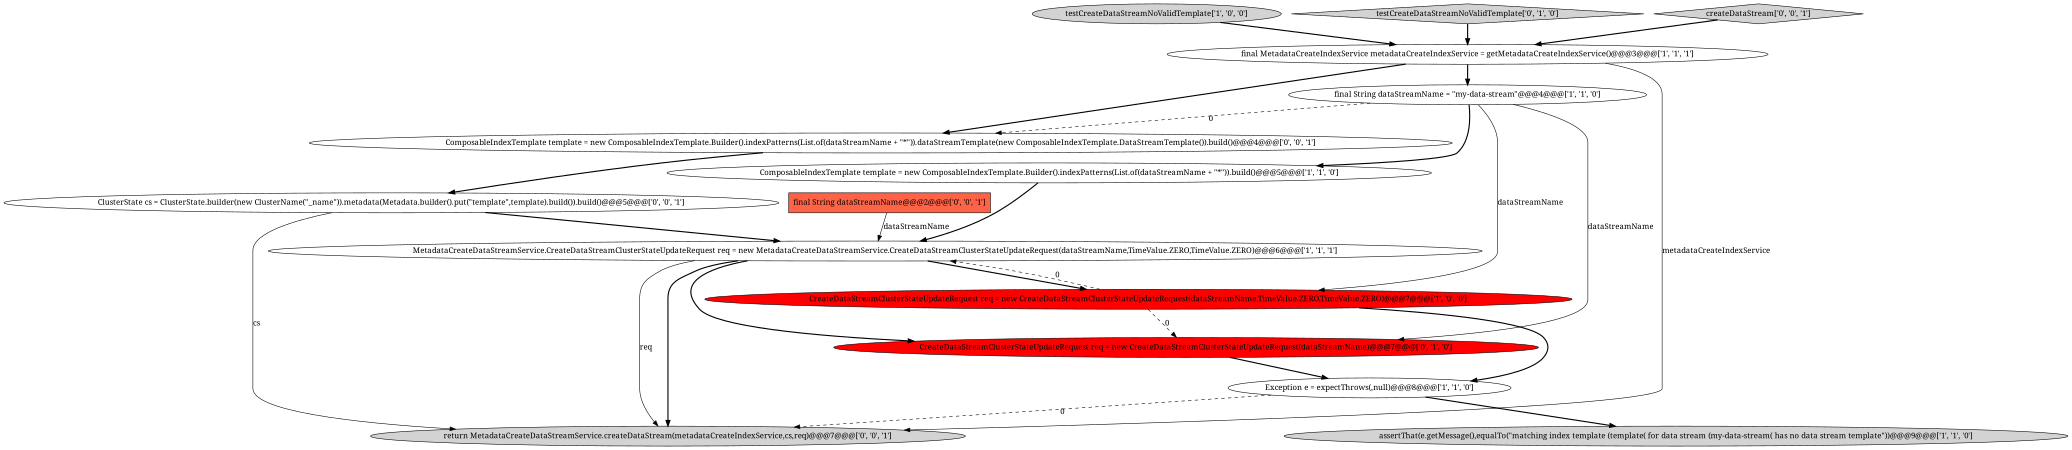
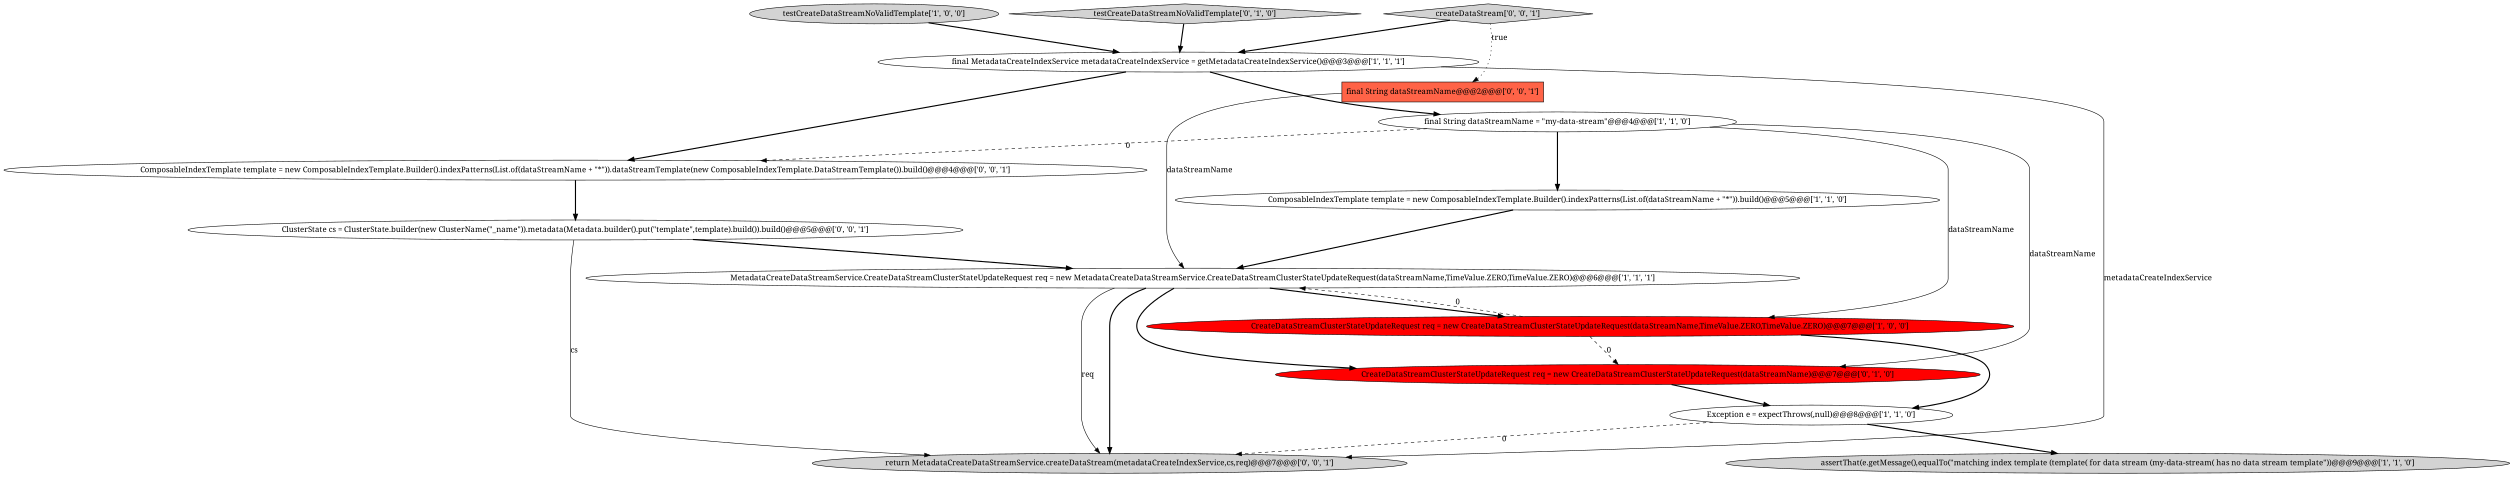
edge "createDataStream['0', '0', '1']" -> "final String dataStreamName@@@2@@@['0', '0', '1']": added, label "true"
